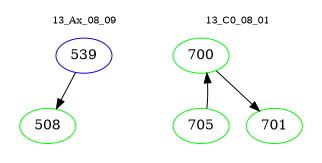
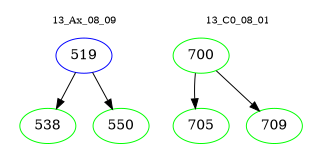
node "539": label "539" -> "519"
edge "705" -> "700": reversed
node "508": label "508" -> "538"
node "550": added
node "701": label "701" -> "709"
